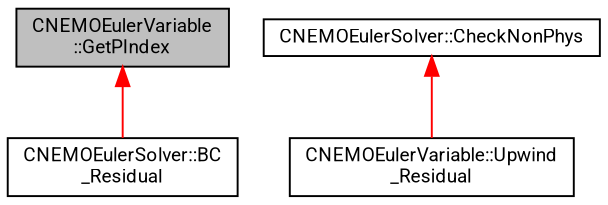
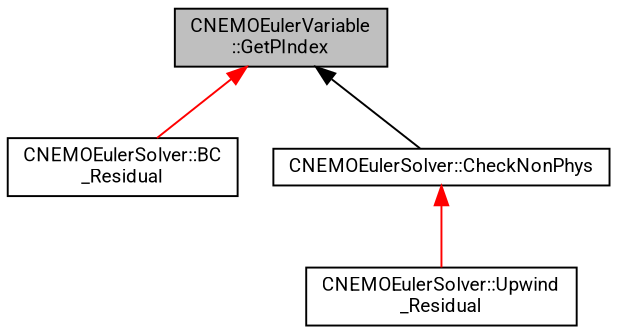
edge "CNEMOEulerSolver::CheckNonPhys" -> "CNEMOEulerVariable ::GetPIndex": added
node "CNEMOEulerVariable::Upwind _Residual": label "CNEMOEulerVariable::Upwind _Residual" -> "CNEMOEulerSolver::Upwind _Residual"
